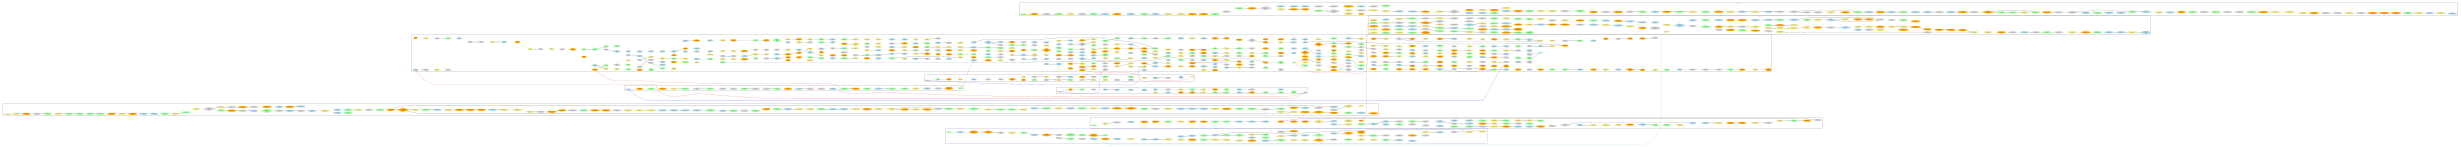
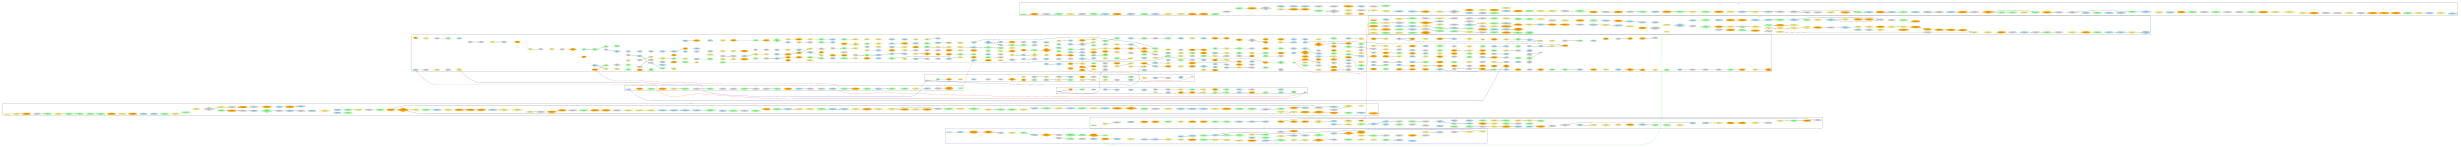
node "diff__bb153__8 add WCET=13": added
